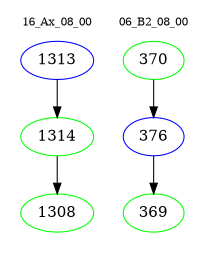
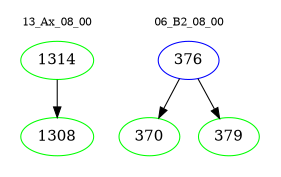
cluster "16_Ax_08_00": label "16_Ax_08_00" -> "13_Ax_08_00"
node "1313": removed
edge "370" -> "376": reversed
node "369": label "369" -> "379"
